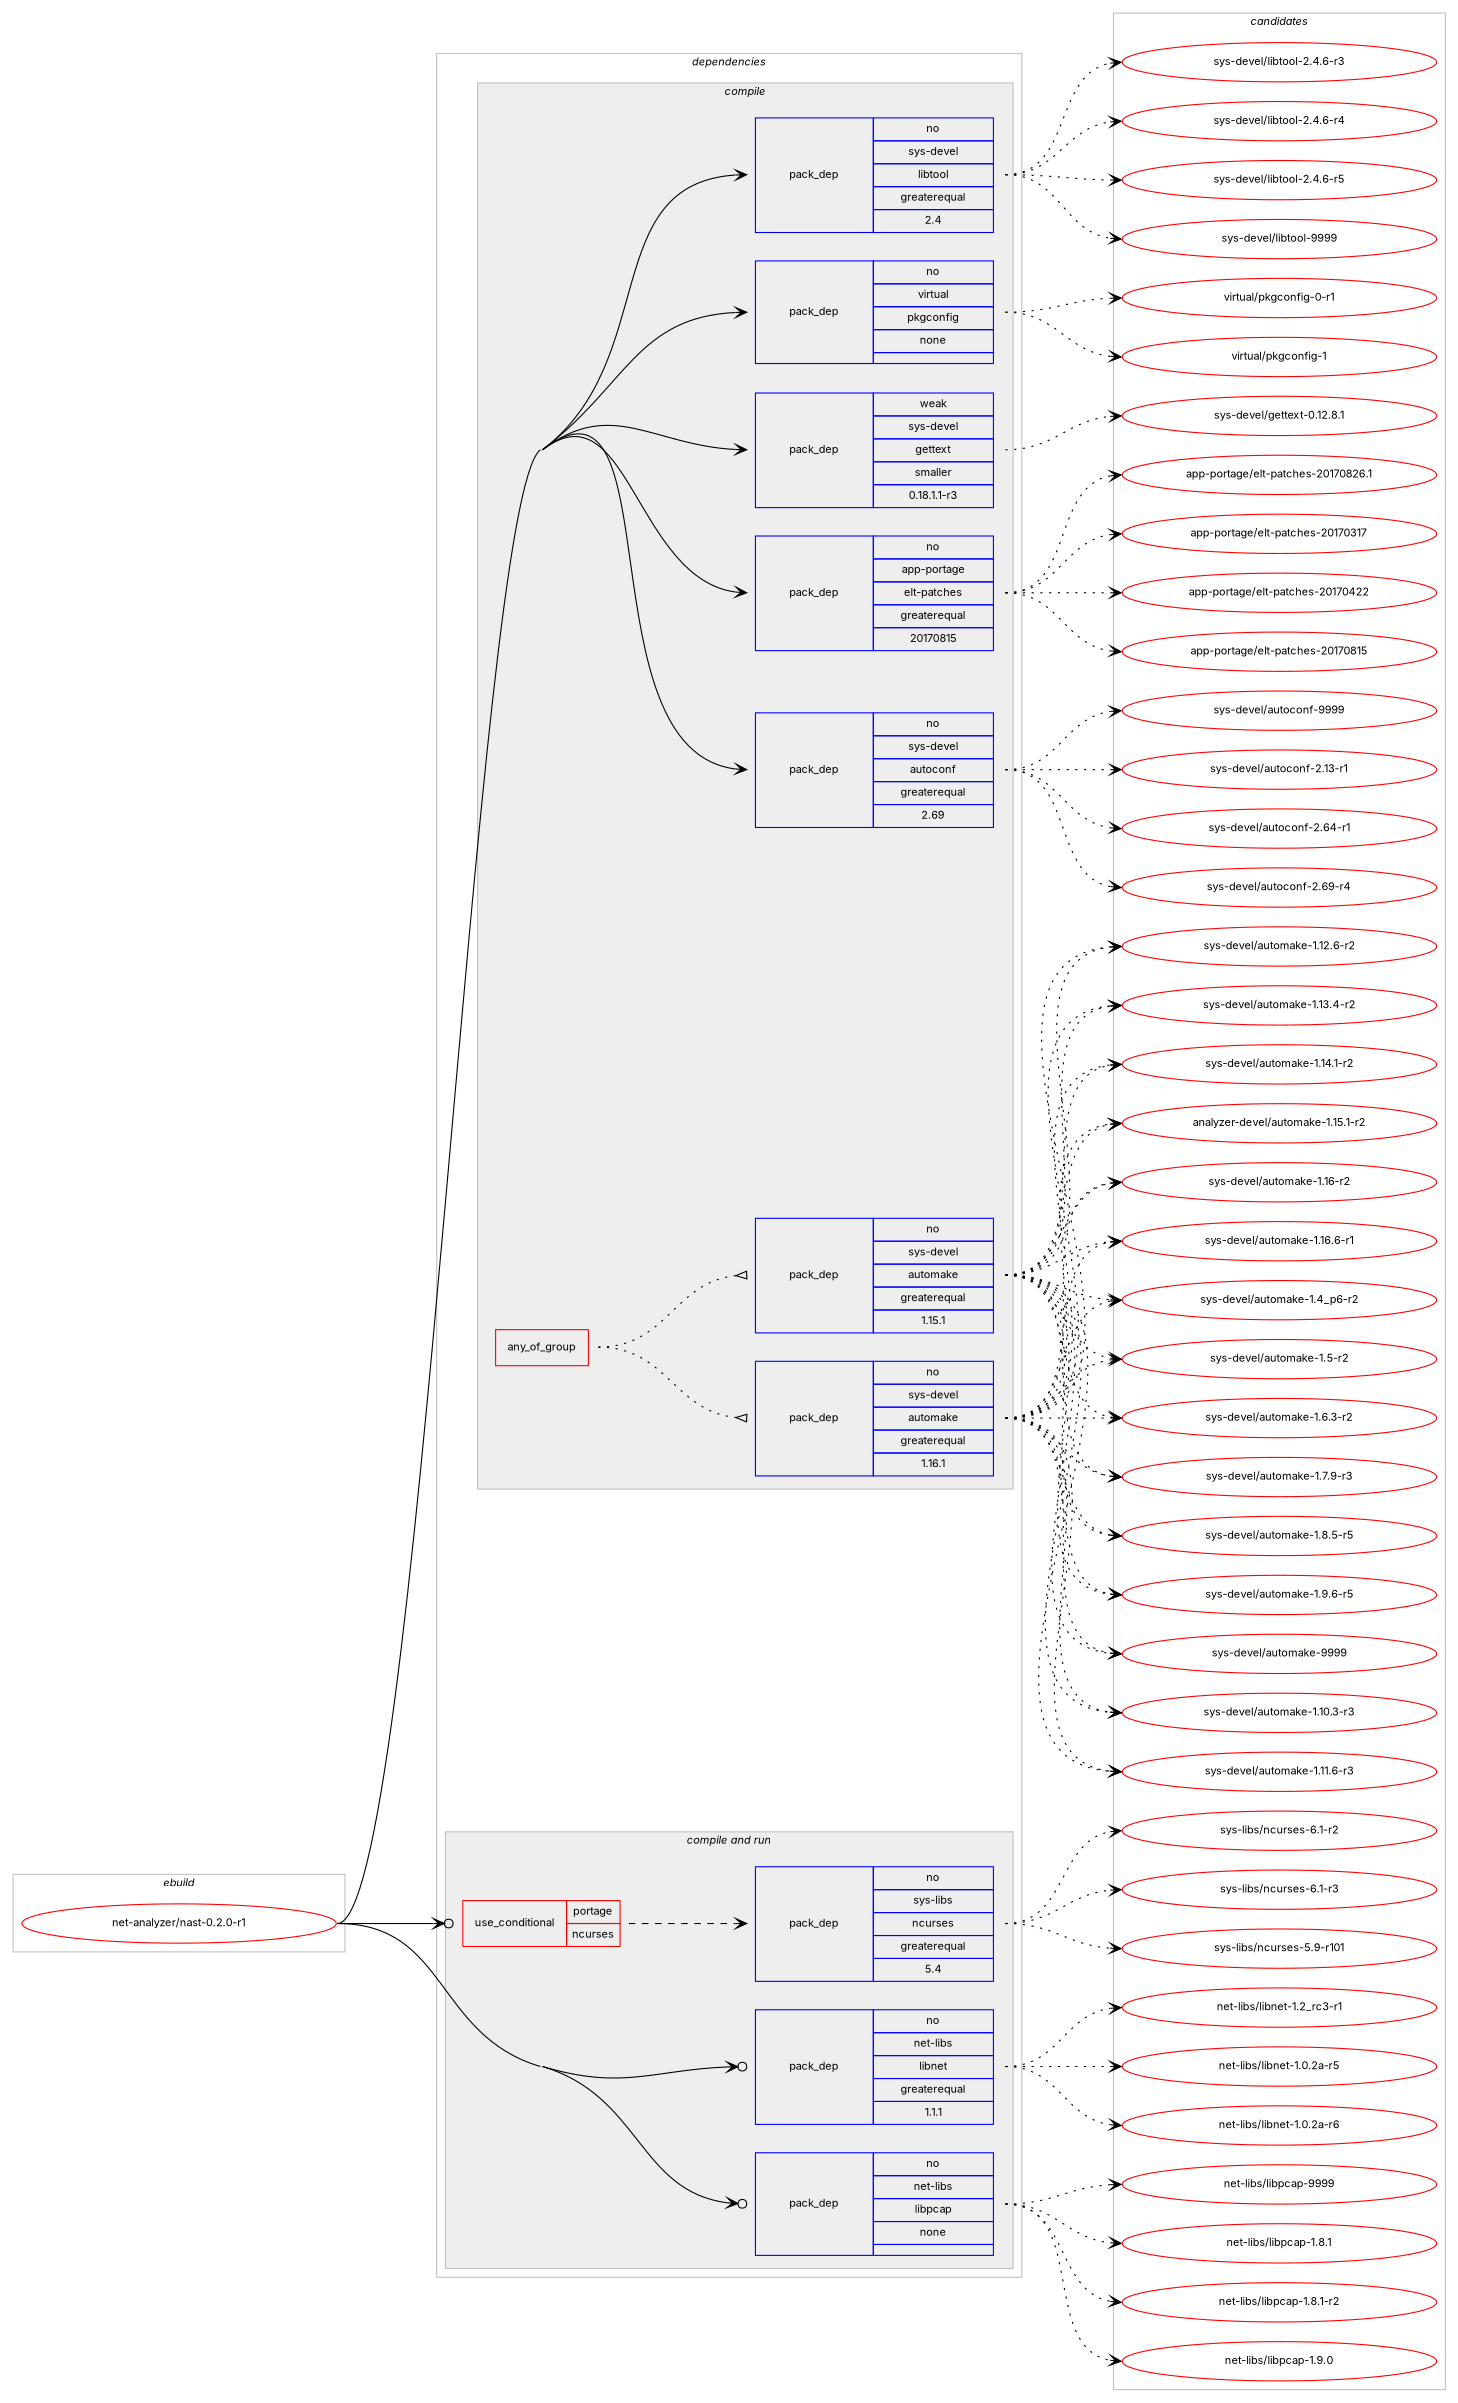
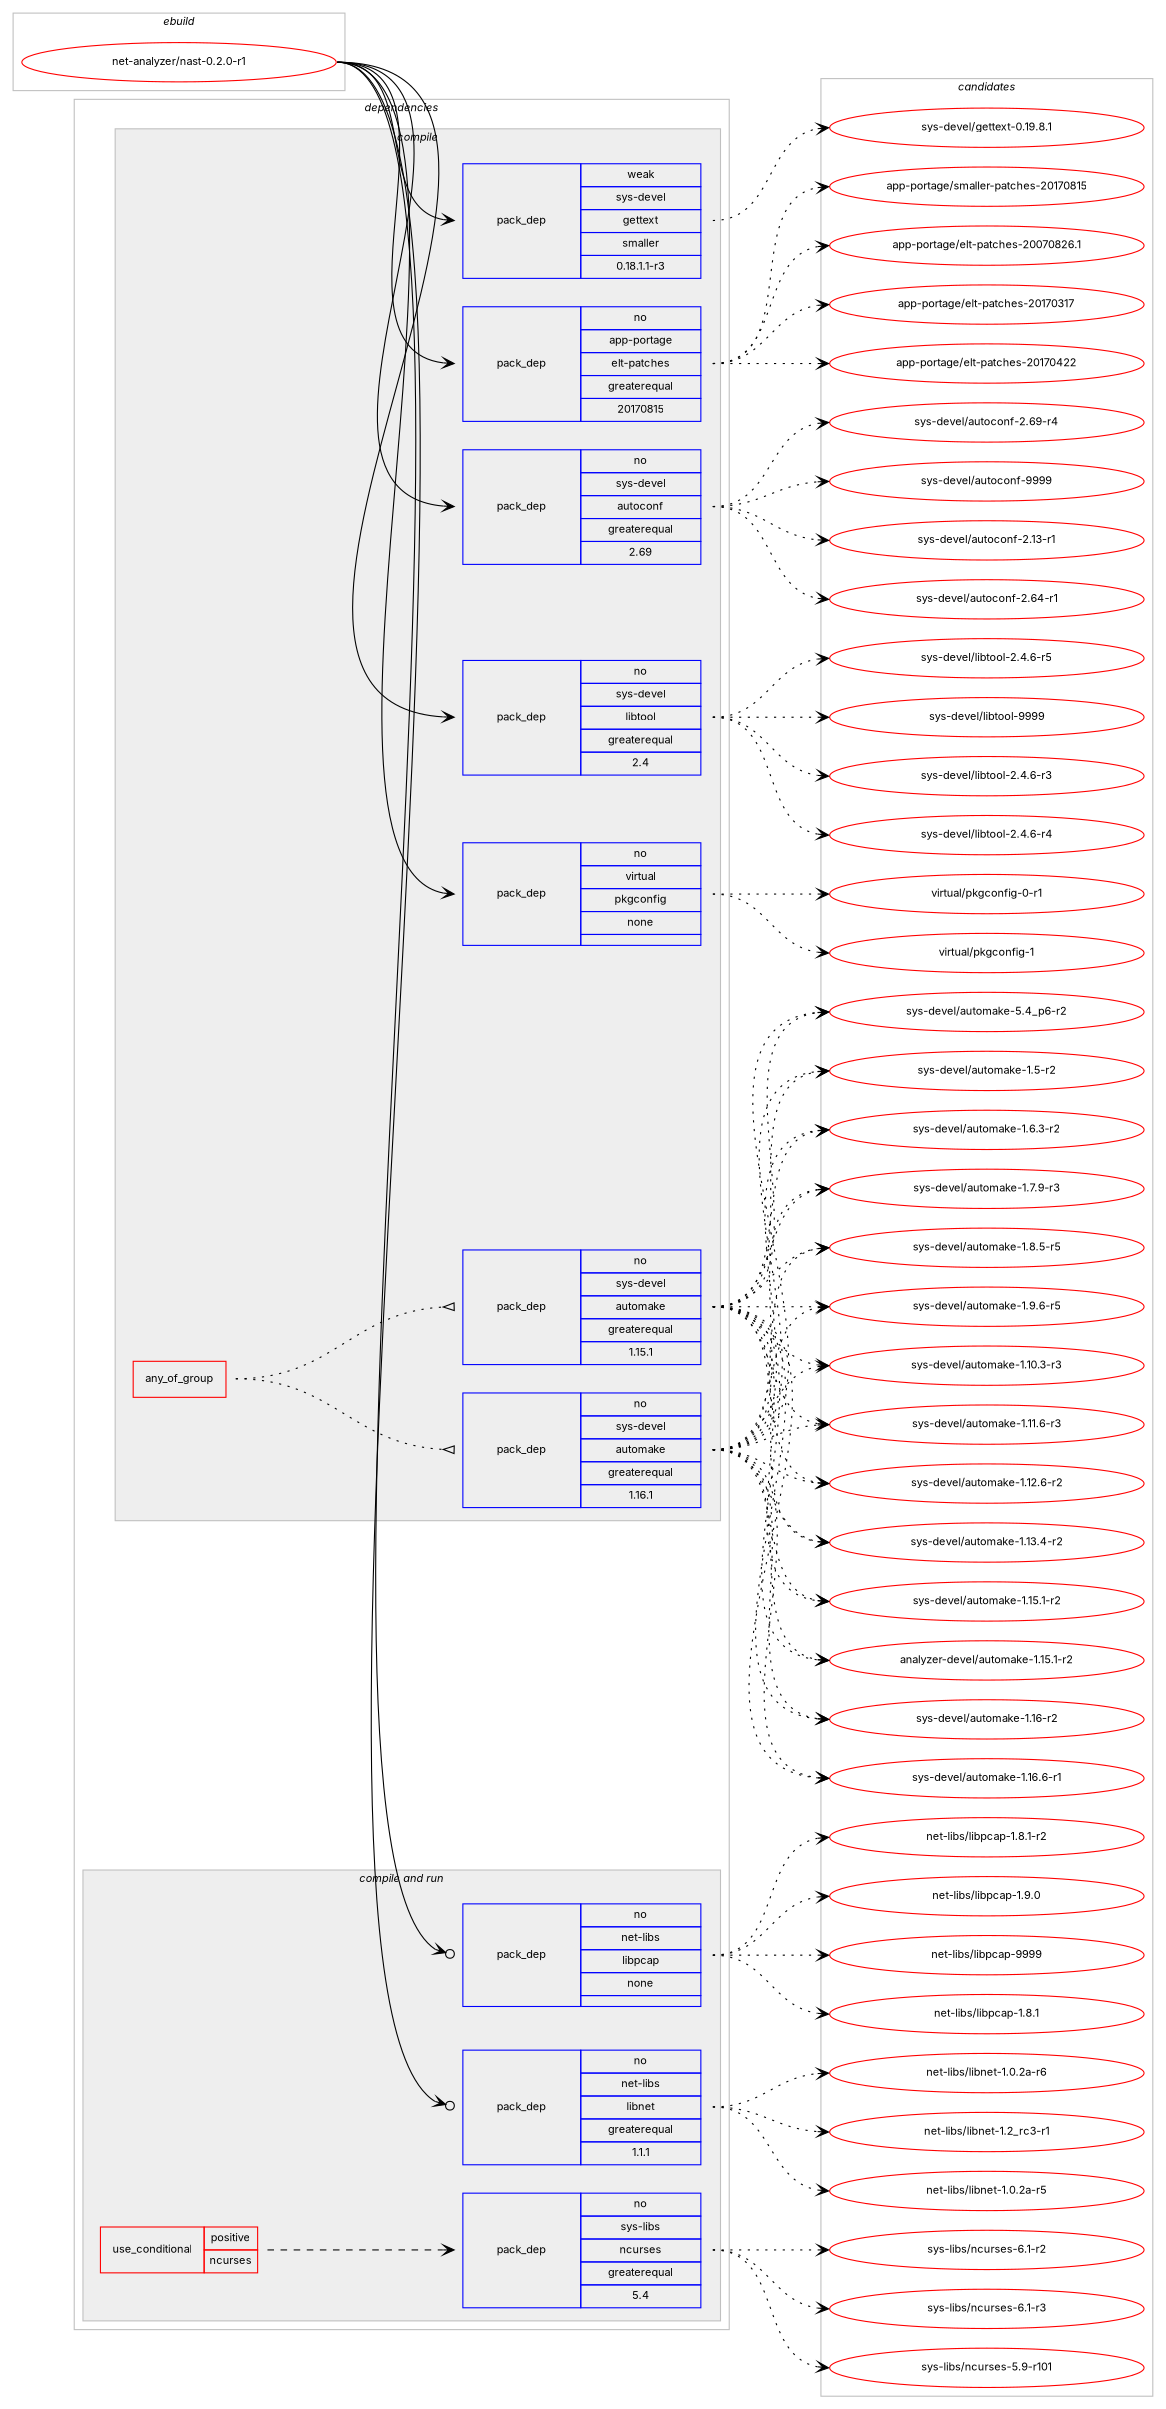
node "sys-devel/gettext-0.12.8.1": label "sys-devel/gettext-0.12.8.1" -> "sys-devel/gettext-0.19.8.1"
node "app-portage/elt-patches-20170826.1": label "app-portage/elt-patches-20170826.1" -> "app-portage/elt-patches-20070826.1"
node "app-portage/elt-patches-20170815": label "app-portage/elt-patches-20170815" -> "app-portage/smaller-patches-20170815"
node "sys-devel/automake-1.14.1-r2": label "sys-devel/automake-1.14.1-r2" -> "sys-devel/automake-1.15.1-r2"
node "sys-devel/automake-1.4_p6-r2": label "sys-devel/automake-1.4_p6-r2" -> "sys-devel/automake-5.4_p6-r2"
node "sys-devel/automake-9999": removed
node "use_conditional": text "portage" -> "positive"
edge "net-analyzer/nast-0.2.0-r1" -> "use_conditional": removed
